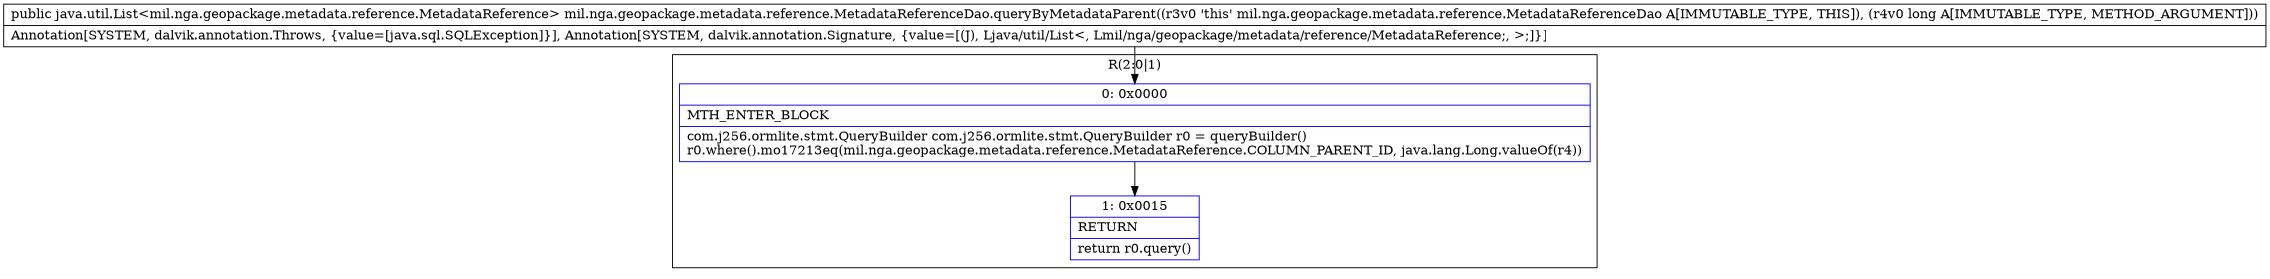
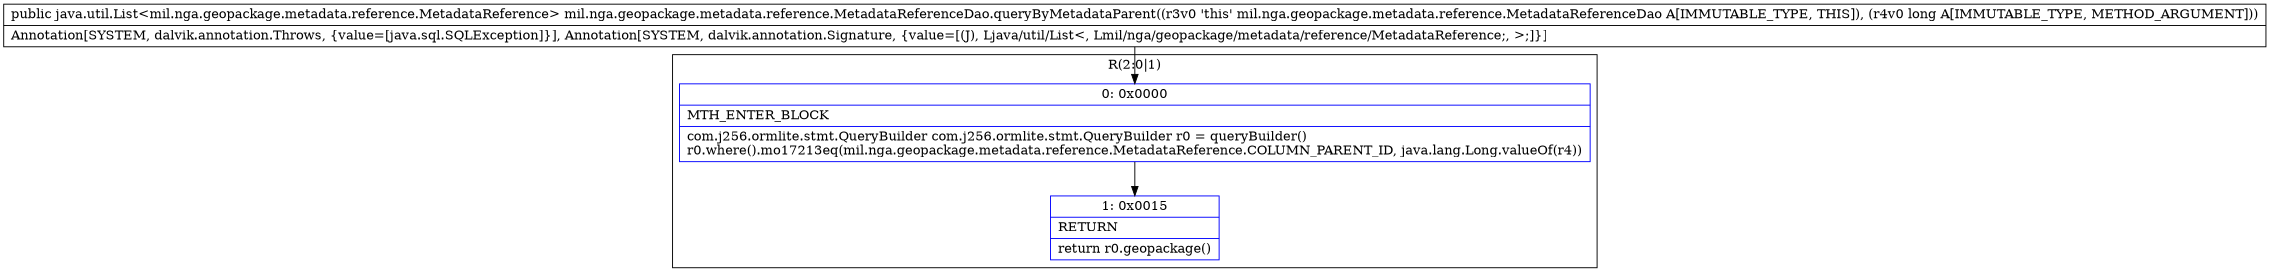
node "1: 0x0015": text "return r0.query()" -> "return r0.geopackage()"
